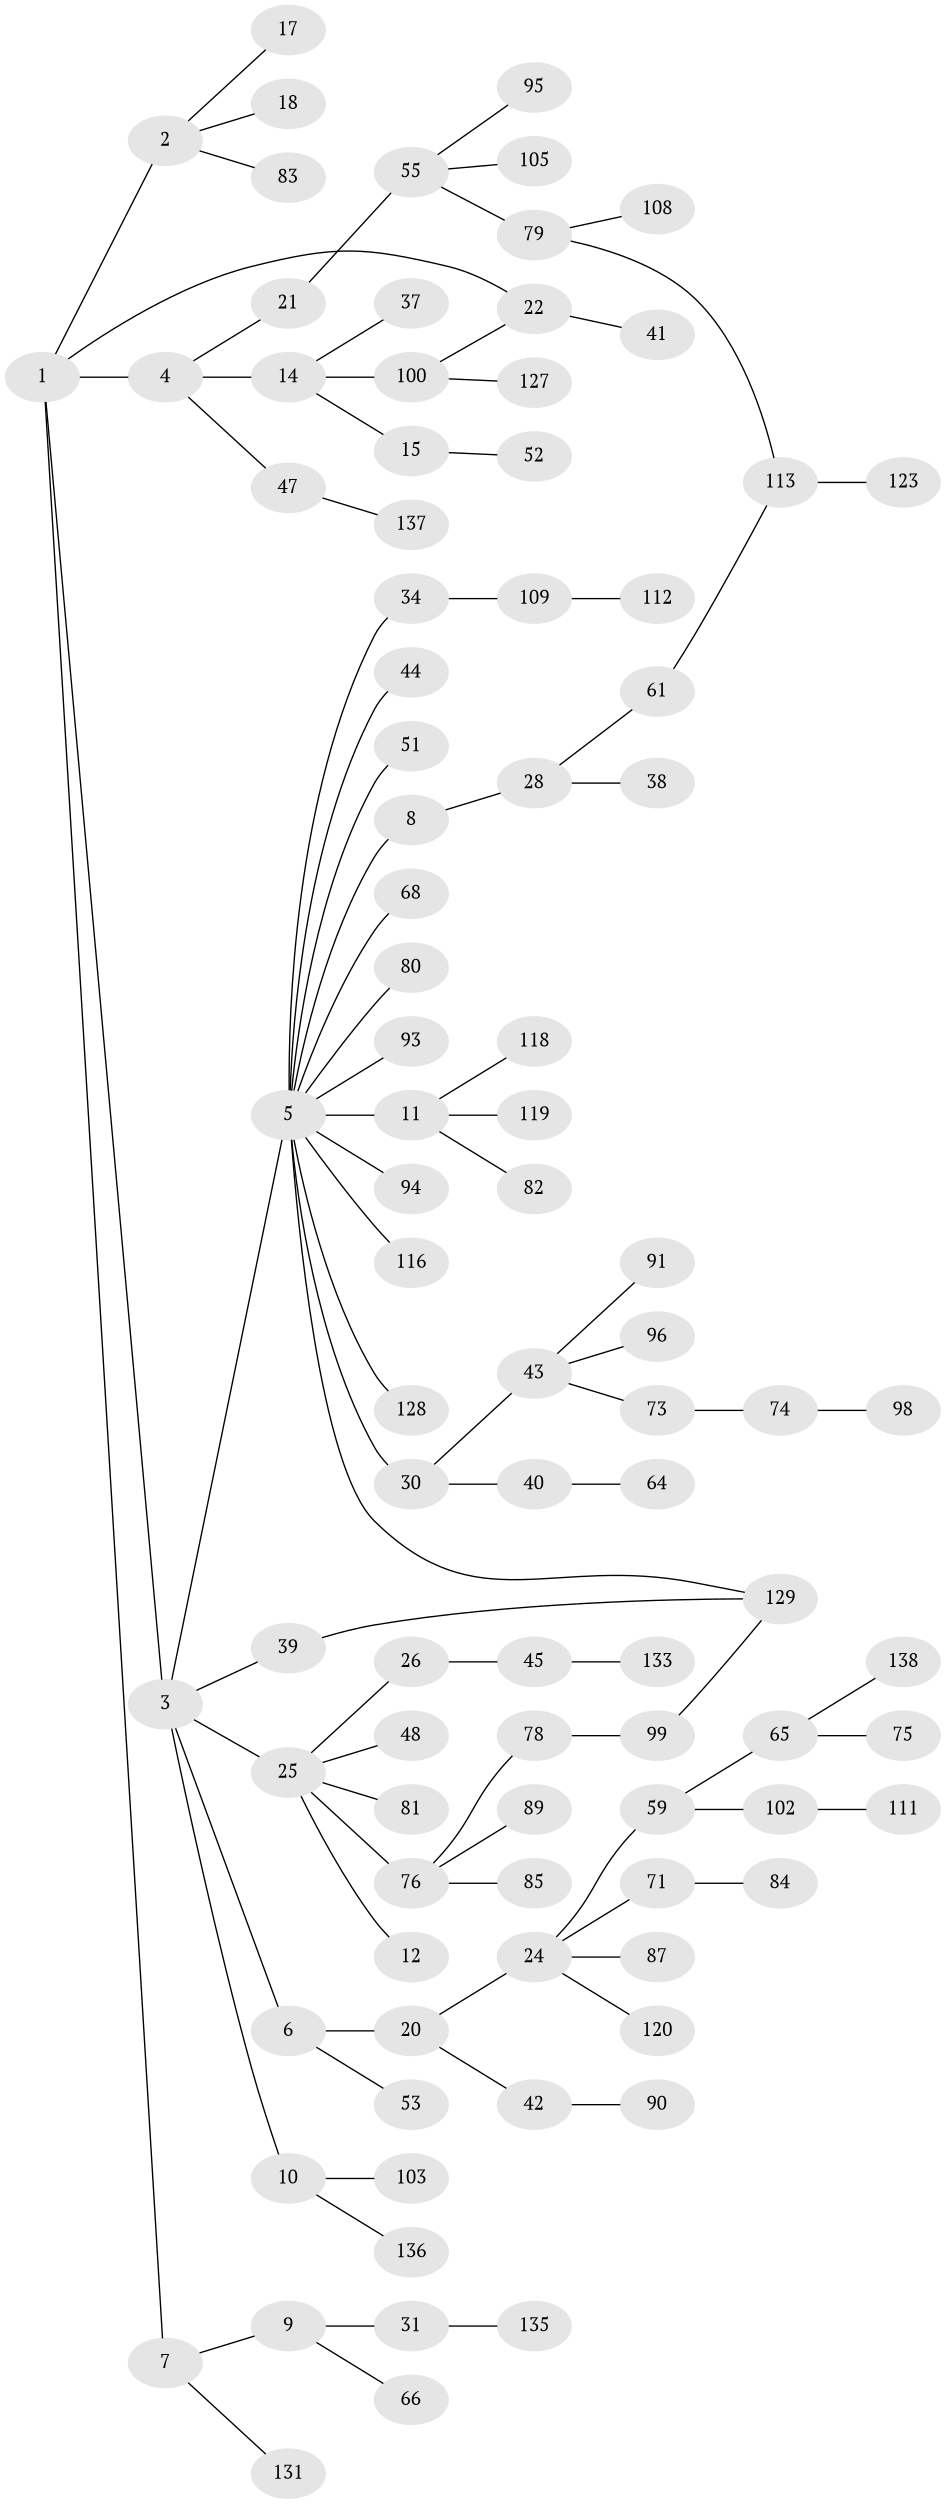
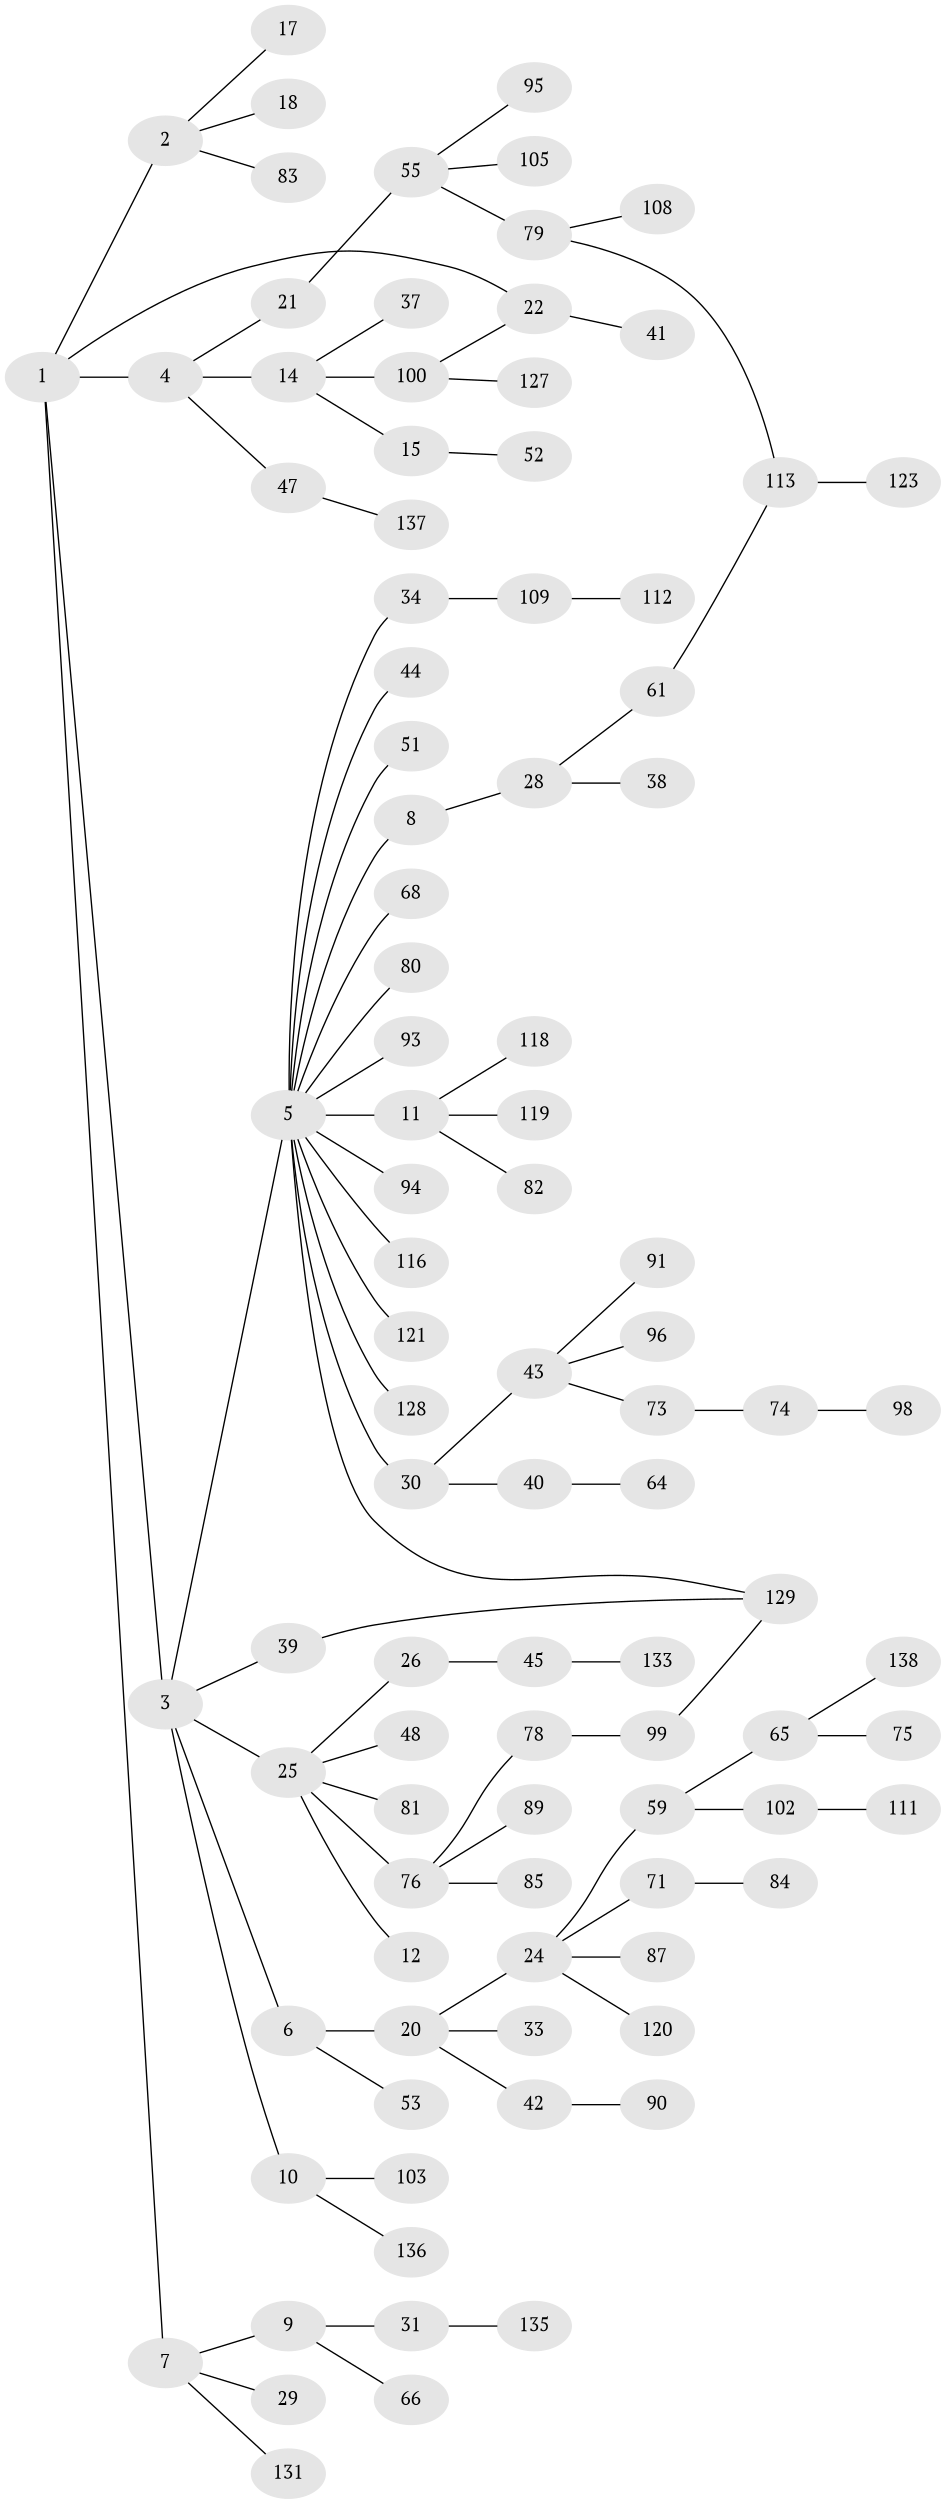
node "121": added
node "33": added
node "29": added
